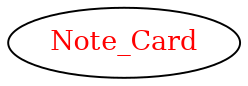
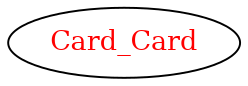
node "Note_Card": label "Note_Card" -> "Card_Card"
